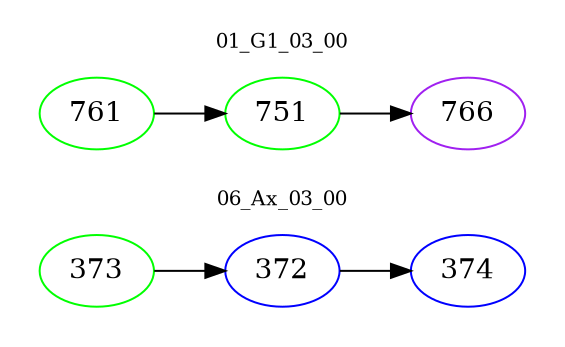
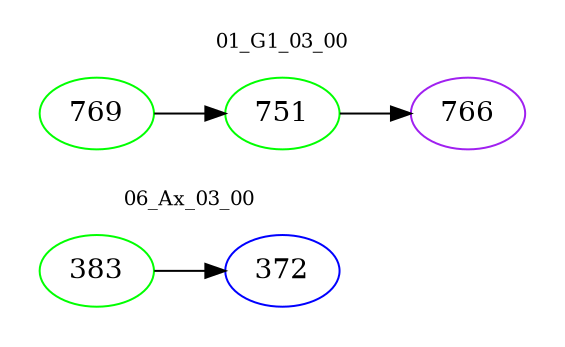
node "761": label "761" -> "769"
node "373": label "373" -> "383"
node "374": removed
